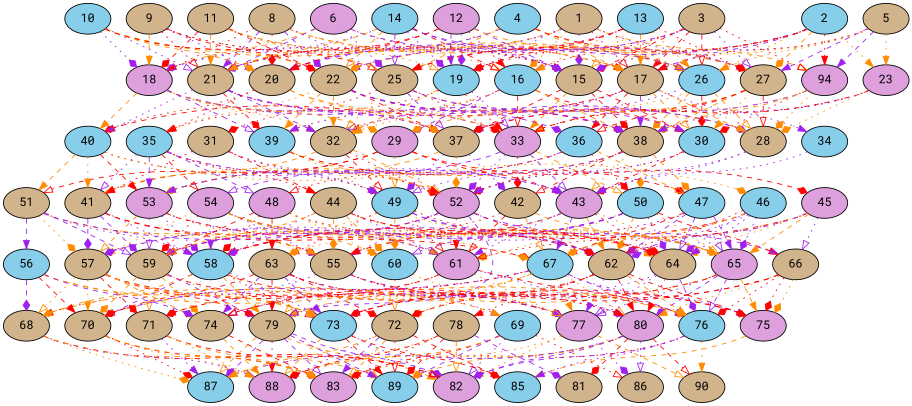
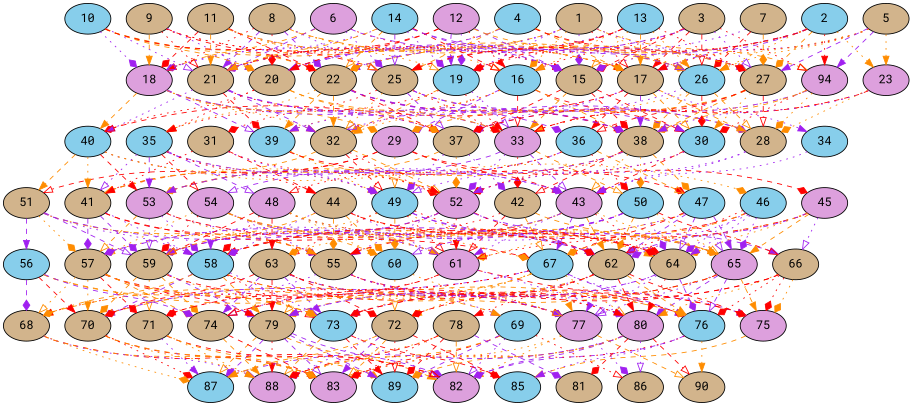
node "7": added
edge "47" -> "58": style dotted -> dashed
edge "61" -> "77": removed
edge "52" -> "79": now "64" -> "79"
